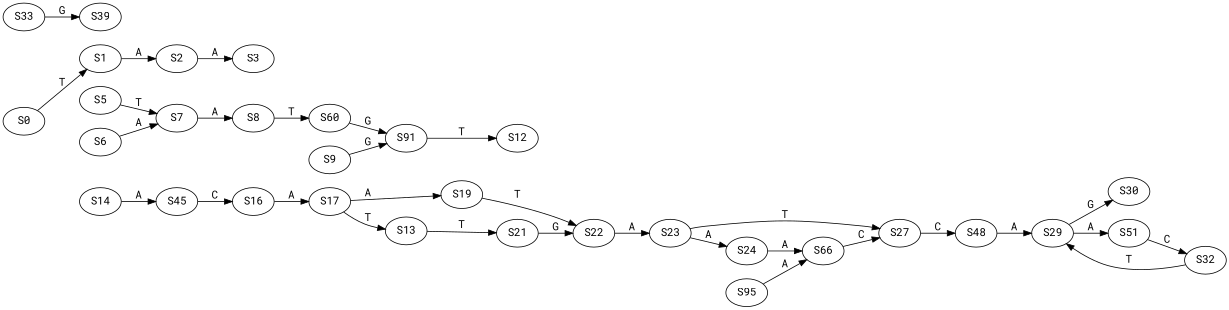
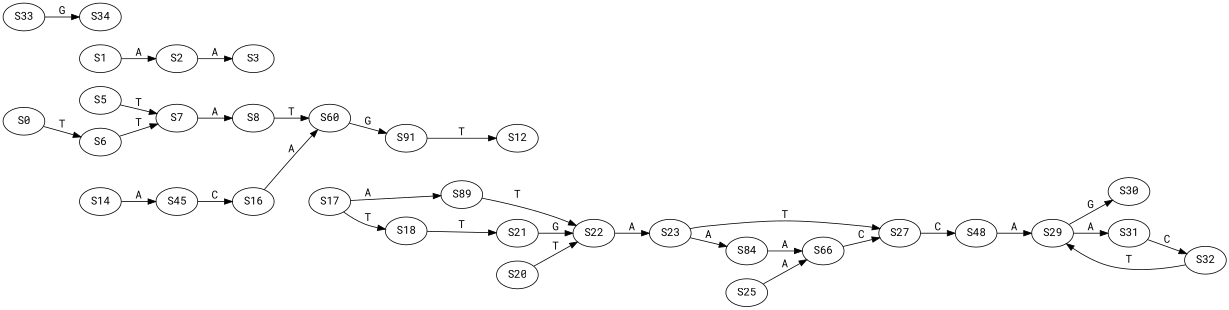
node "S39": label "S39" -> "S34"
edge "S0" -> "S1": now "S0" -> "S6"
edge "S6" -> "S7": label "A" -> "T"
node "S9": removed
node "S19": label "S19" -> "S89"
edge "S16" -> "S17": now "S16" -> "S60"
node "S13": label "S13" -> "S18"
node "S51": label "S51" -> "S31"
node "S24": label "S24" -> "S84"
node "S20": added
node "S95": label "S95" -> "S25"
